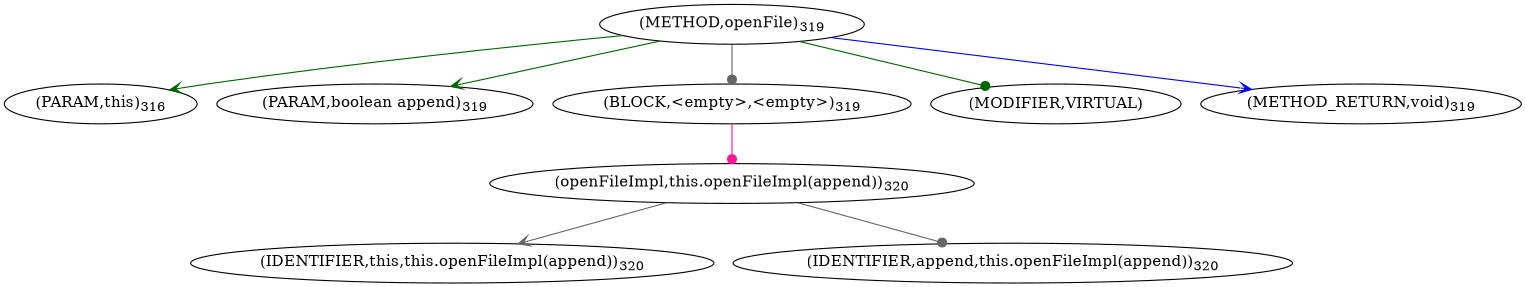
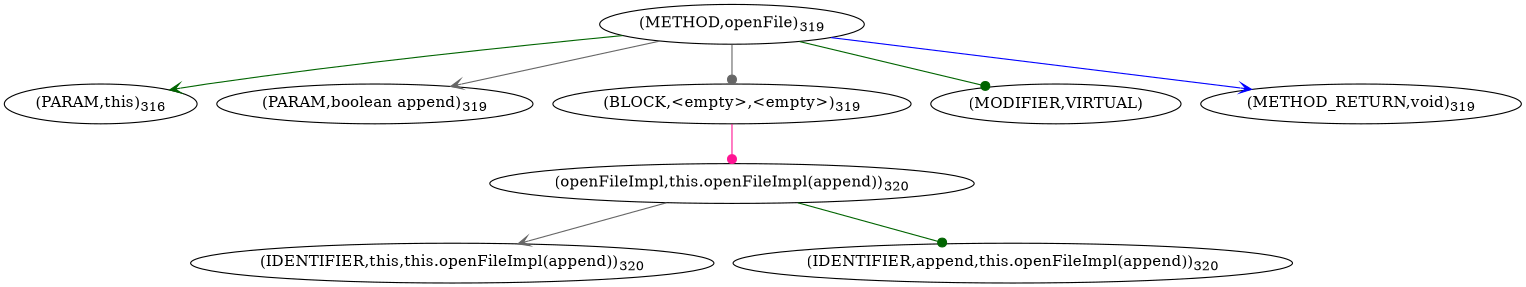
edge "(METHOD,openFile)" -> "(PARAM,boolean append)": color darkgreen -> gray40
edge "(openFileImpl,this.openFileImpl(append))" -> "(IDENTIFIER,append,this.openFileImpl(append))": color gray40 -> darkgreen
